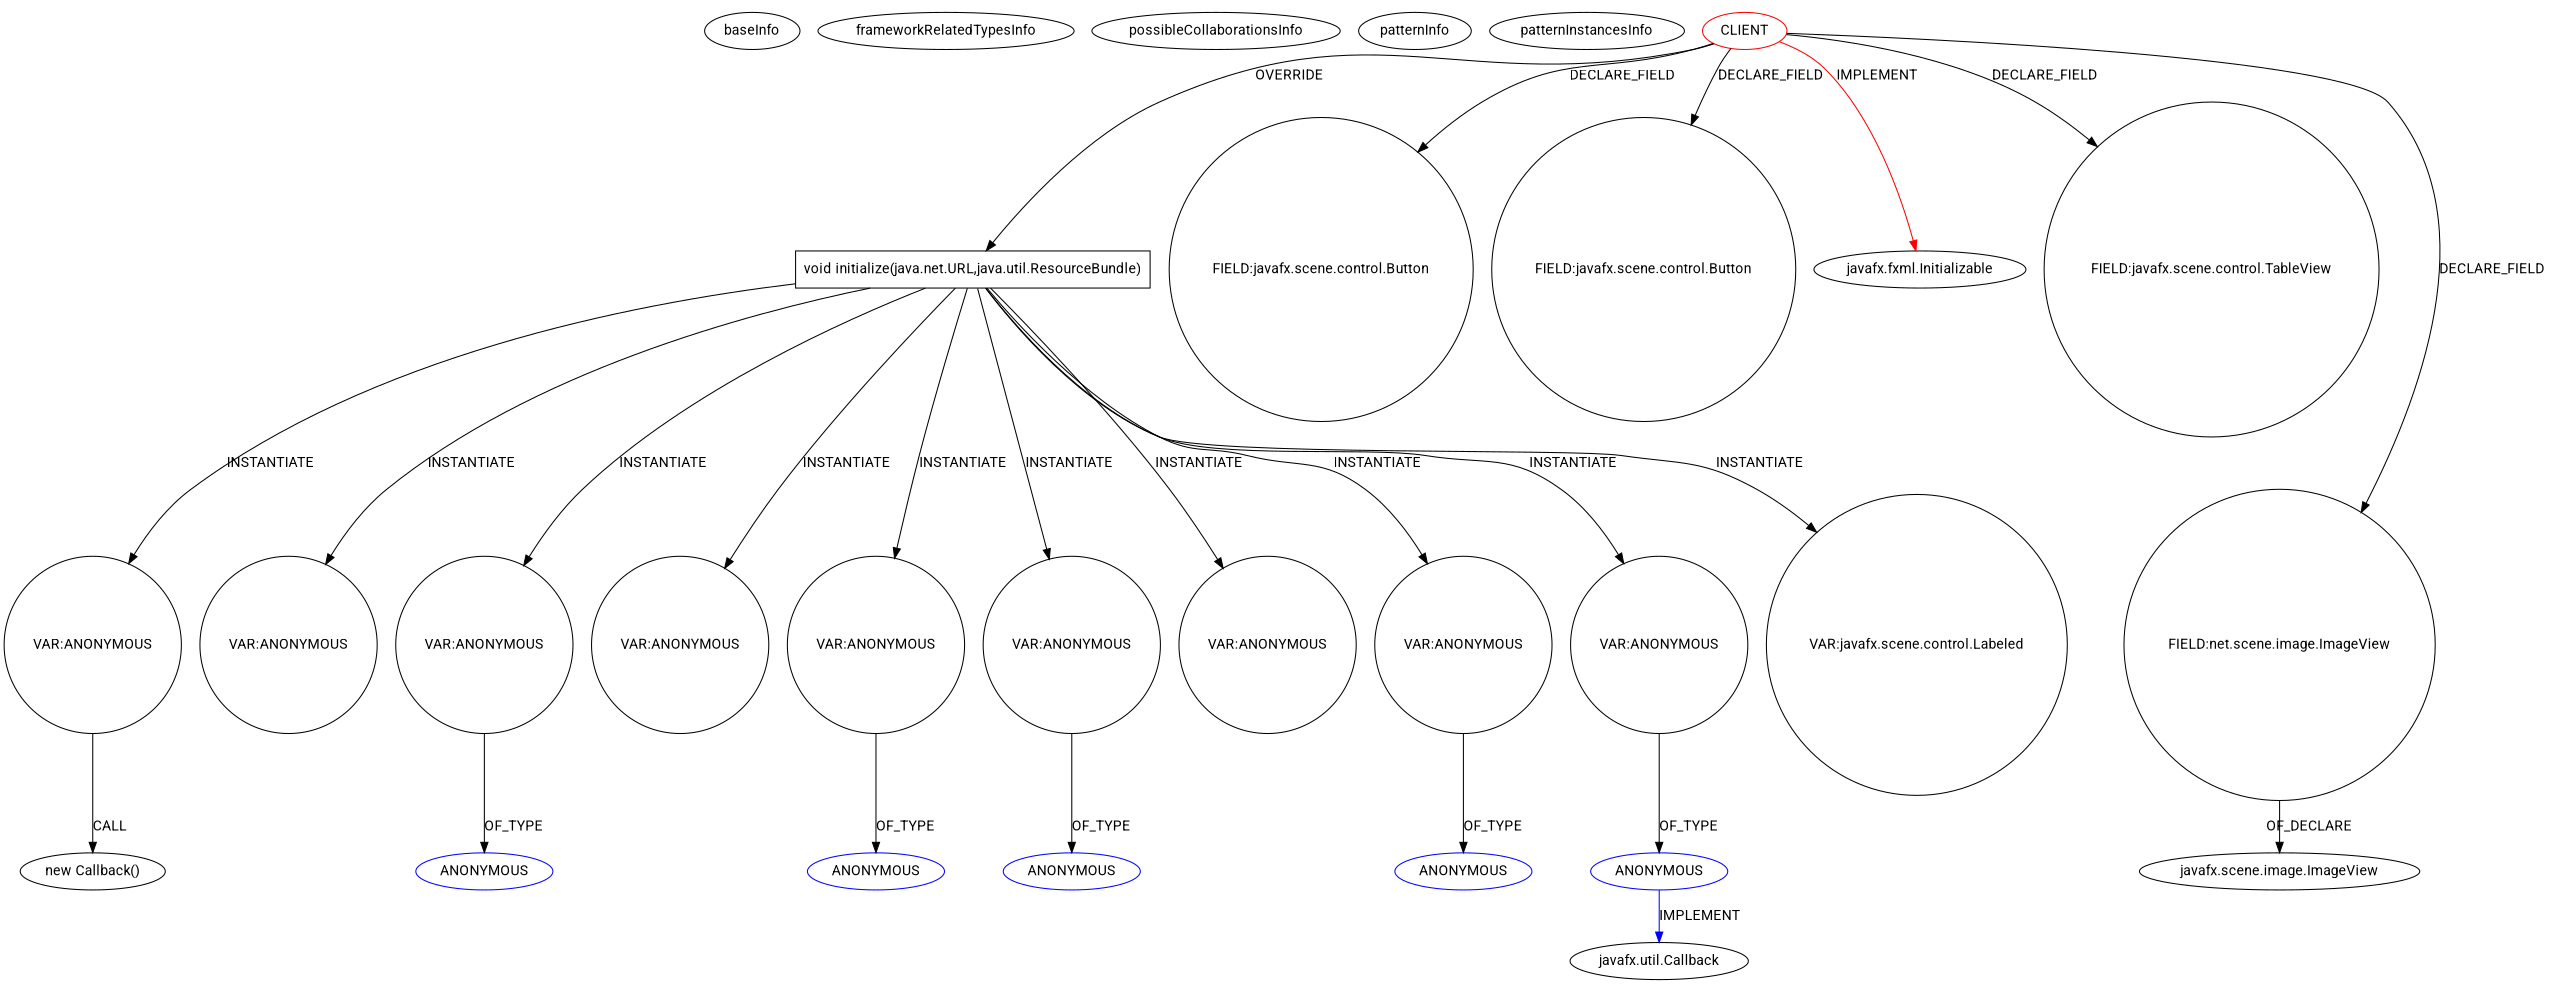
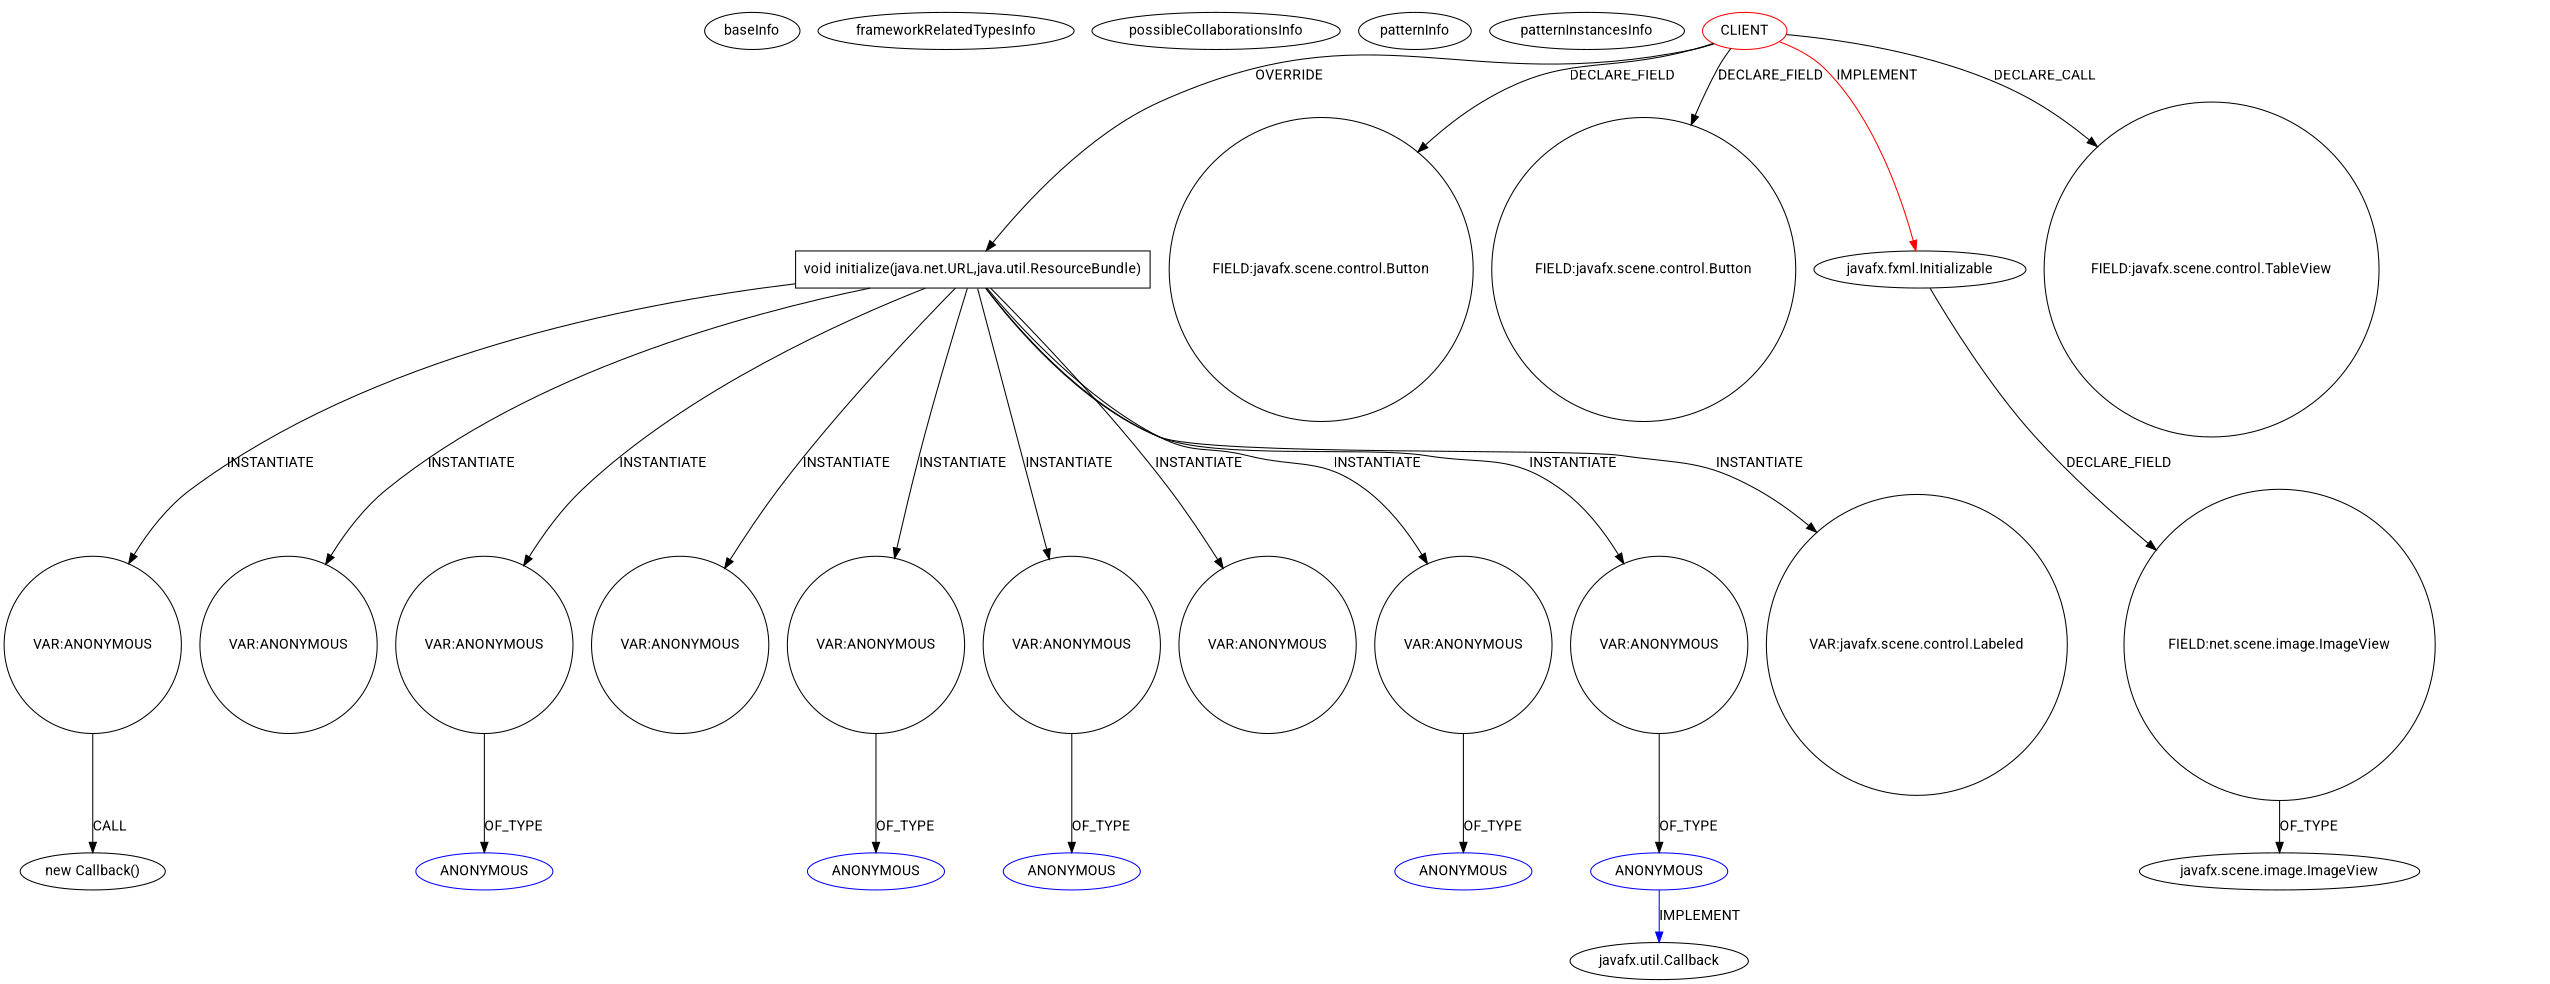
edge "CLIENT" -> "FIELD:net.scene.image.ImageView": now "javafx.fxml.Initializable" -> "FIELD:net.scene.image.ImageView"
edge "CLIENT" -> "FIELD:javafx.scene.control.TableView": label "DECLARE_FIELD" -> "DECLARE_CALL"
edge "FIELD:net.scene.image.ImageView" -> "javafx.scene.image.ImageView": label "OF_DECLARE" -> "OF_TYPE"
